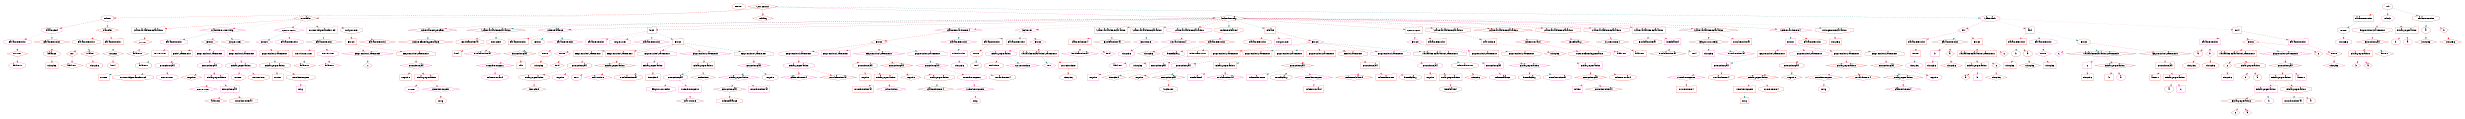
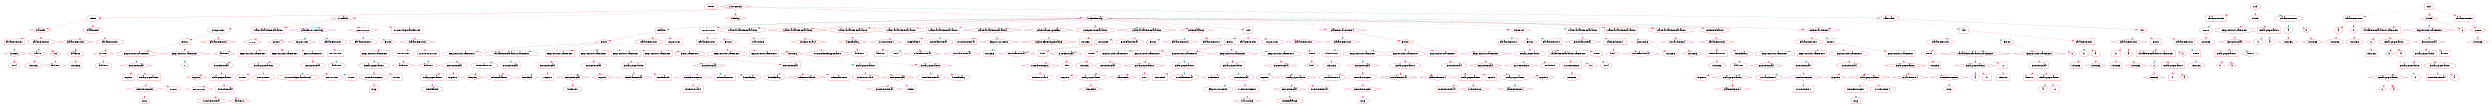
edge "SafeMath" -> "mul": now "SafeMath" -> "setReward_TOD4"
node "this": shape folder -> octagon
